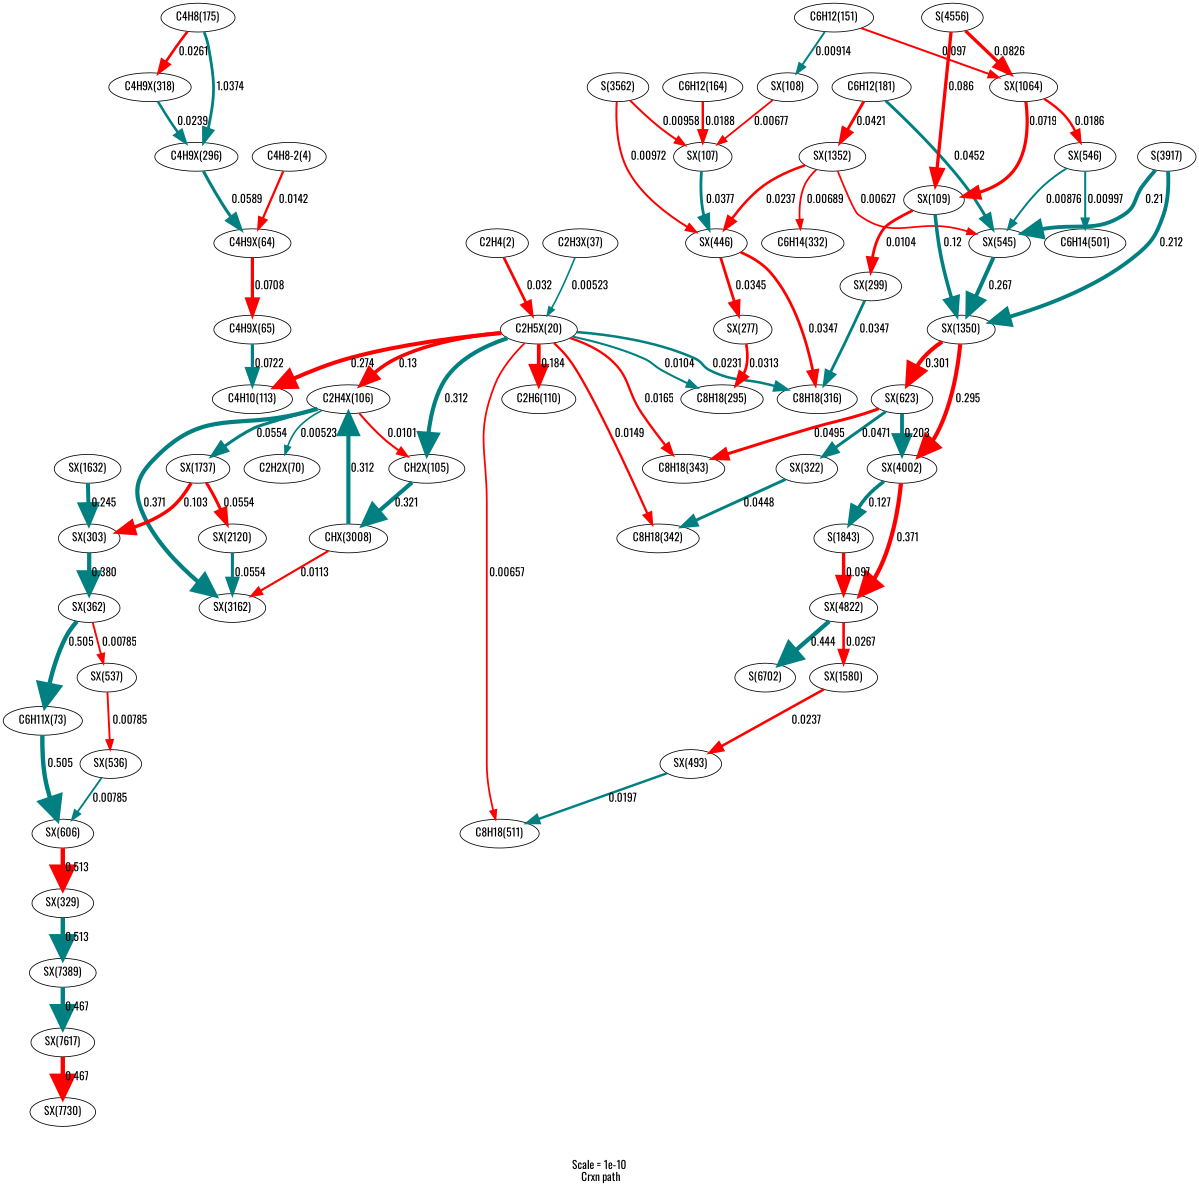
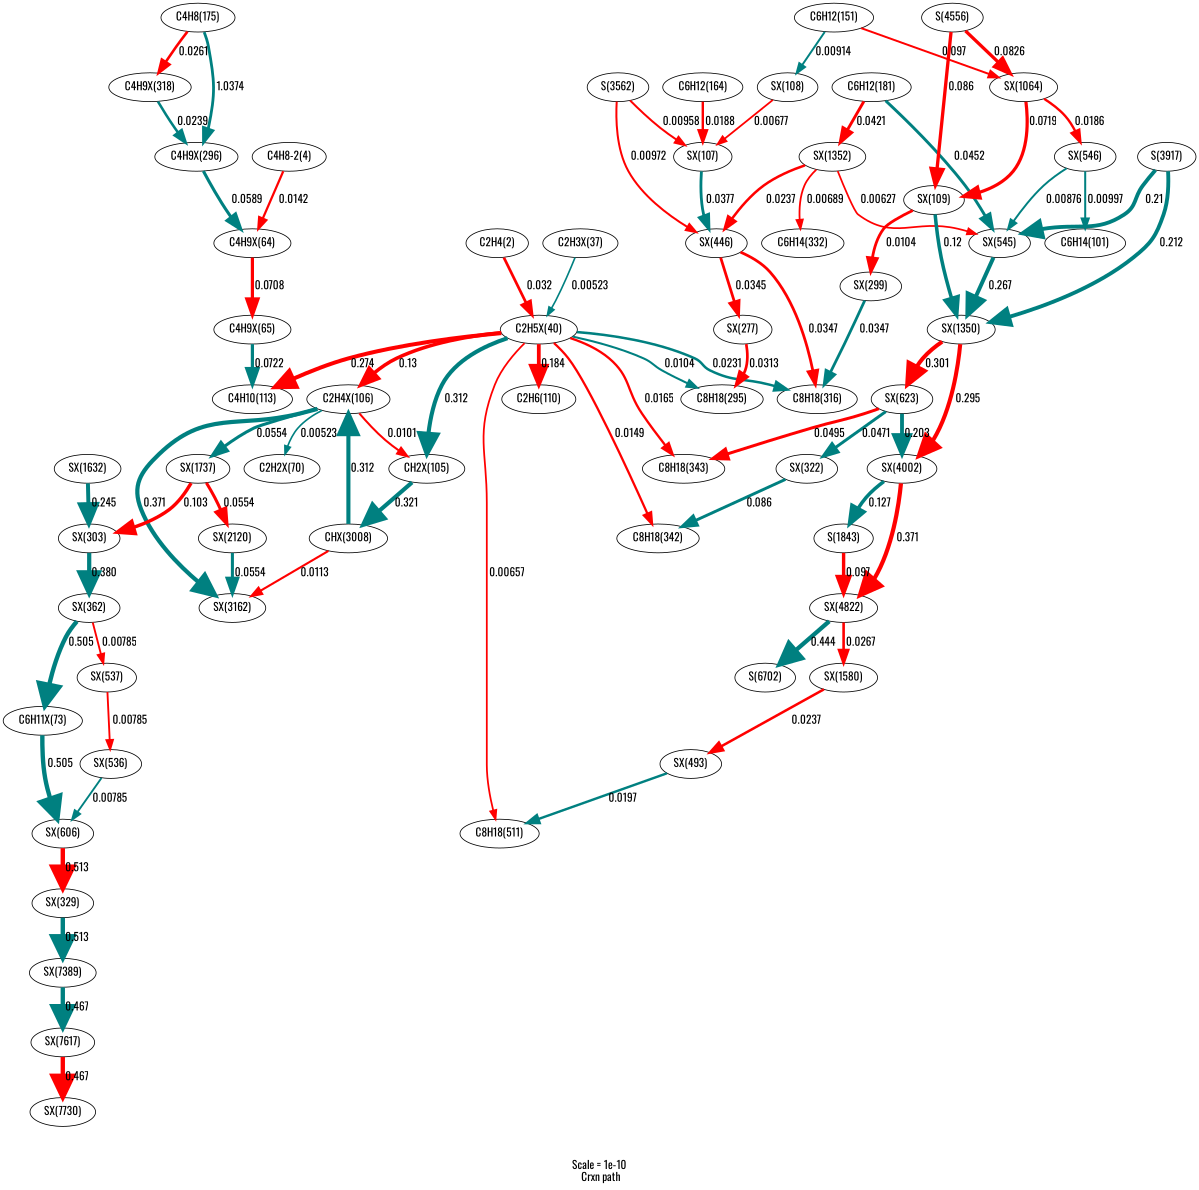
node "C6H14(501)": label "C6H14(501)" -> "C6H14(101)"
node "C2H5X(20)": label "C2H5X(20)" -> "C2H5X(40)"
edge "SX(322)" -> "C8H18(342)": label " 0.0448" -> " 0.086"
